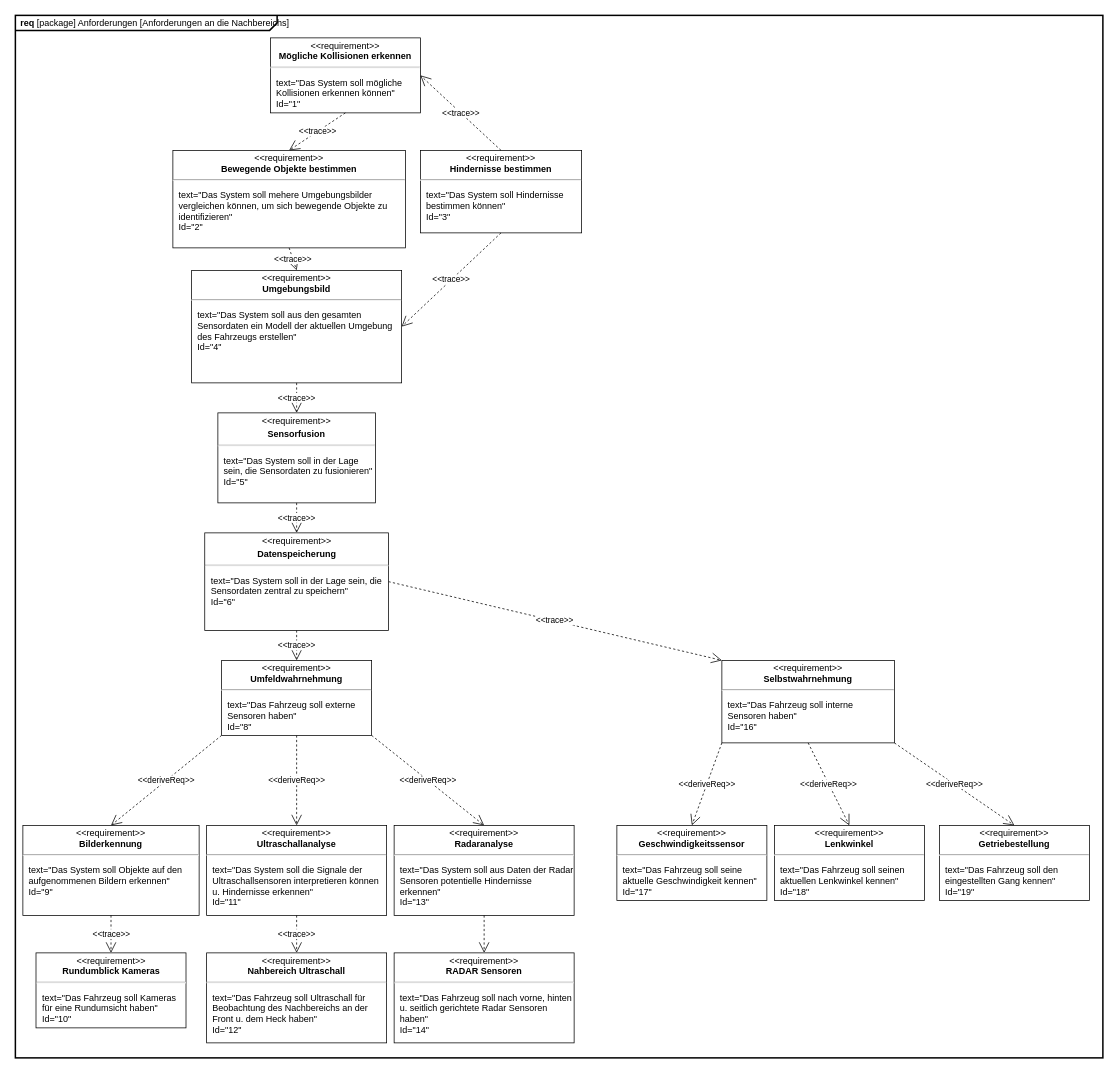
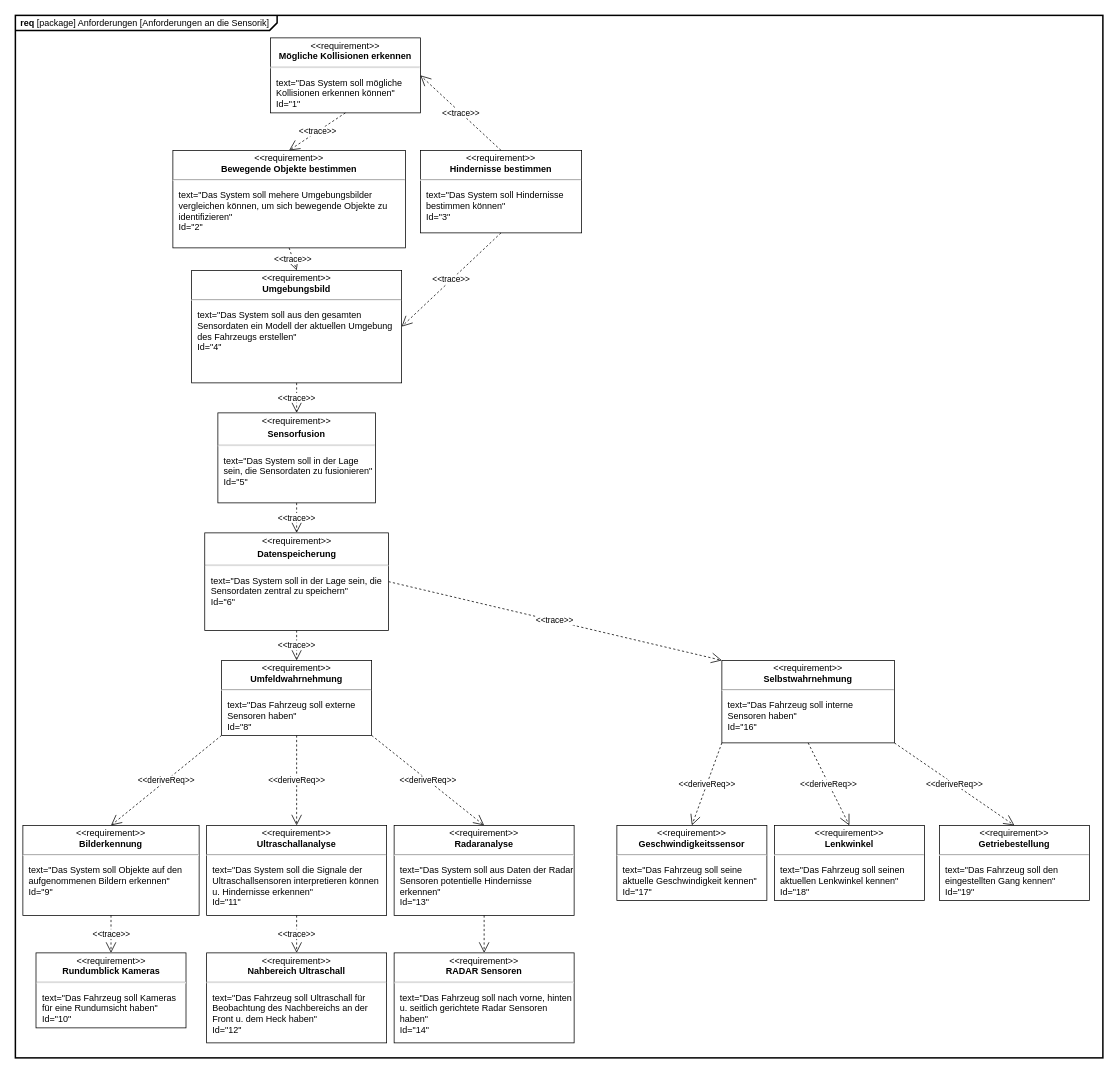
node "req [package] Anforderungen [Anforderungen an die Nachbereichs]": label "req [package] Anforderungen [Anforderungen an die Nachbereichs]" -> "req [package] Anforderungen [Anforderungen an die Sensorik]"
